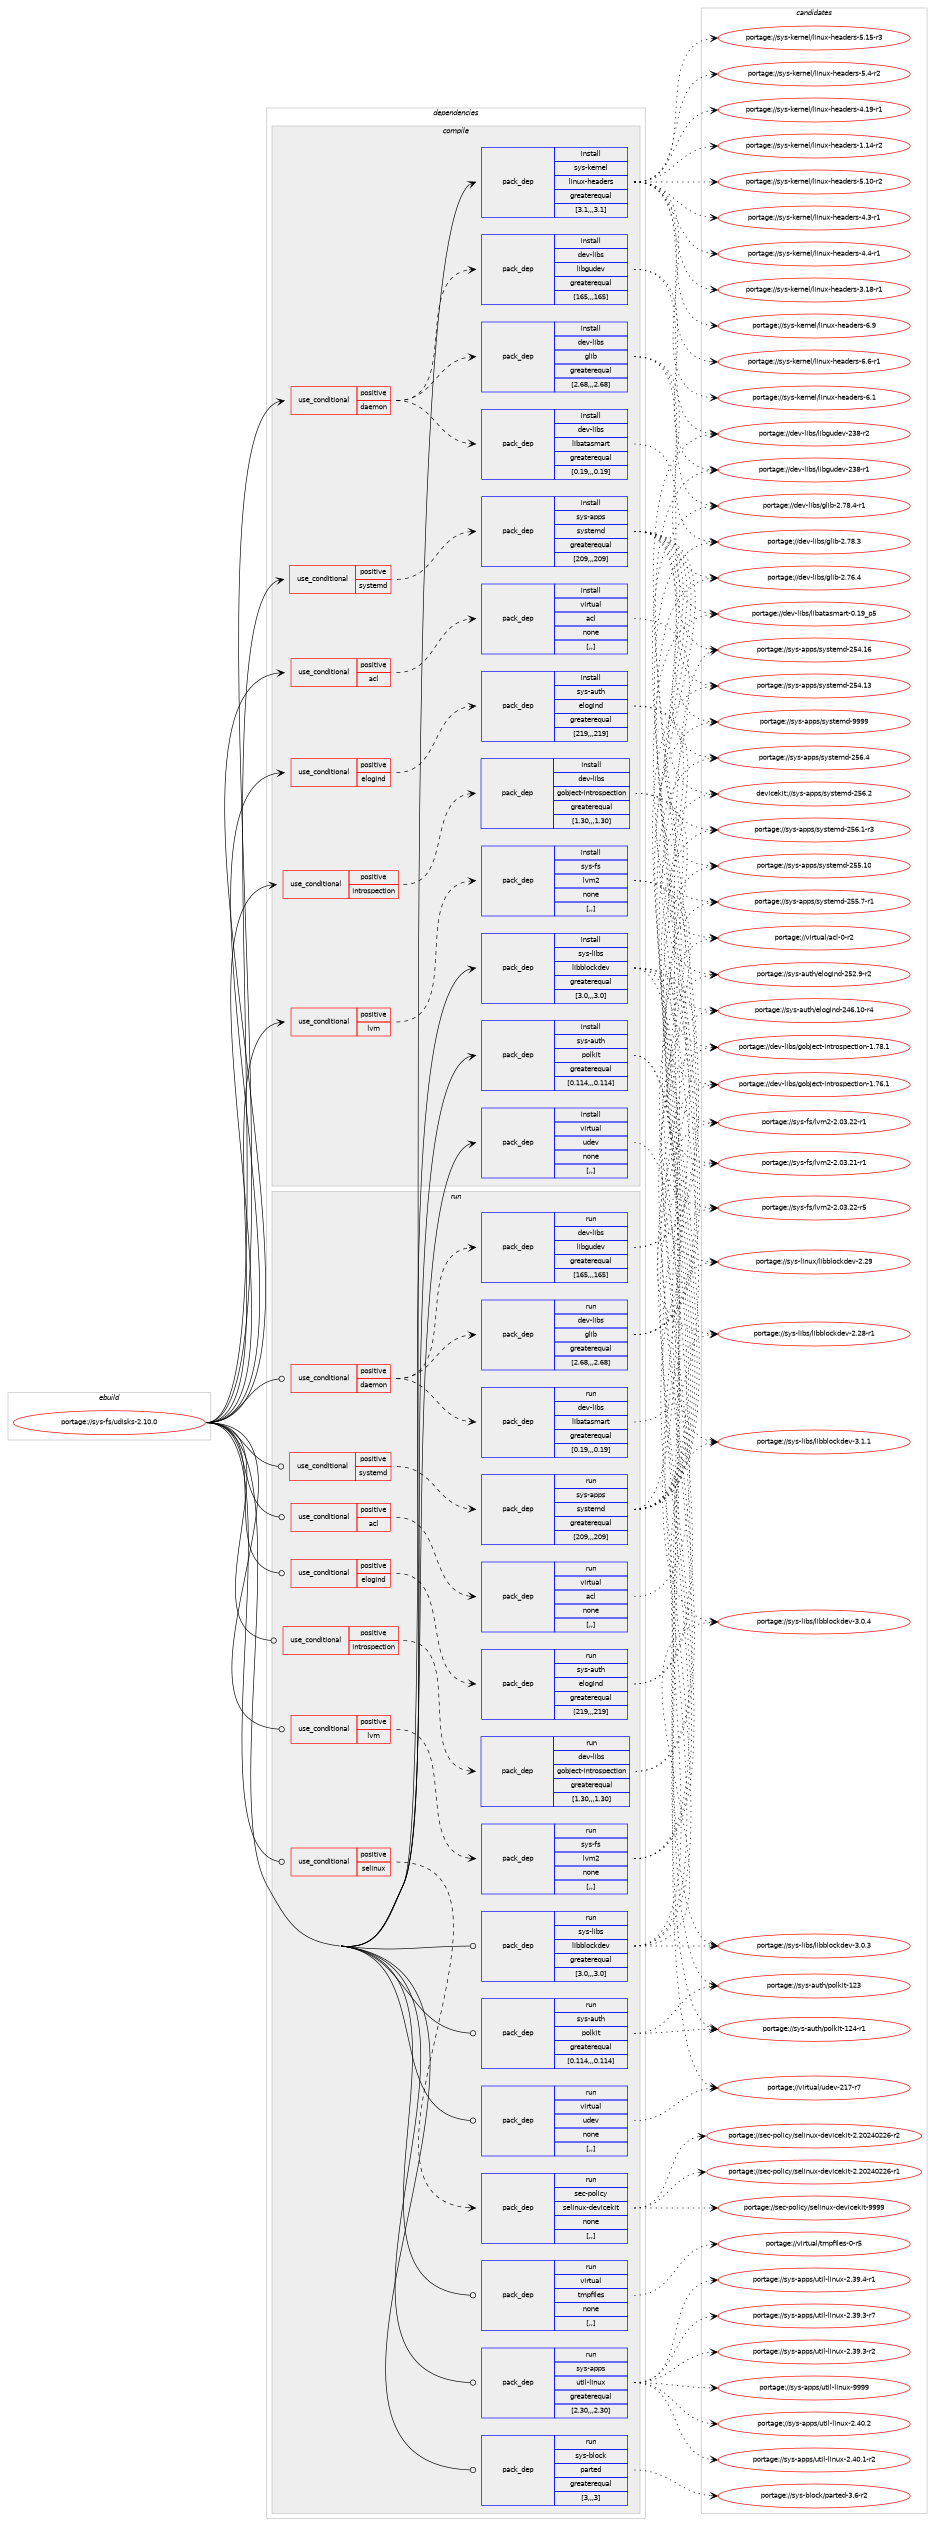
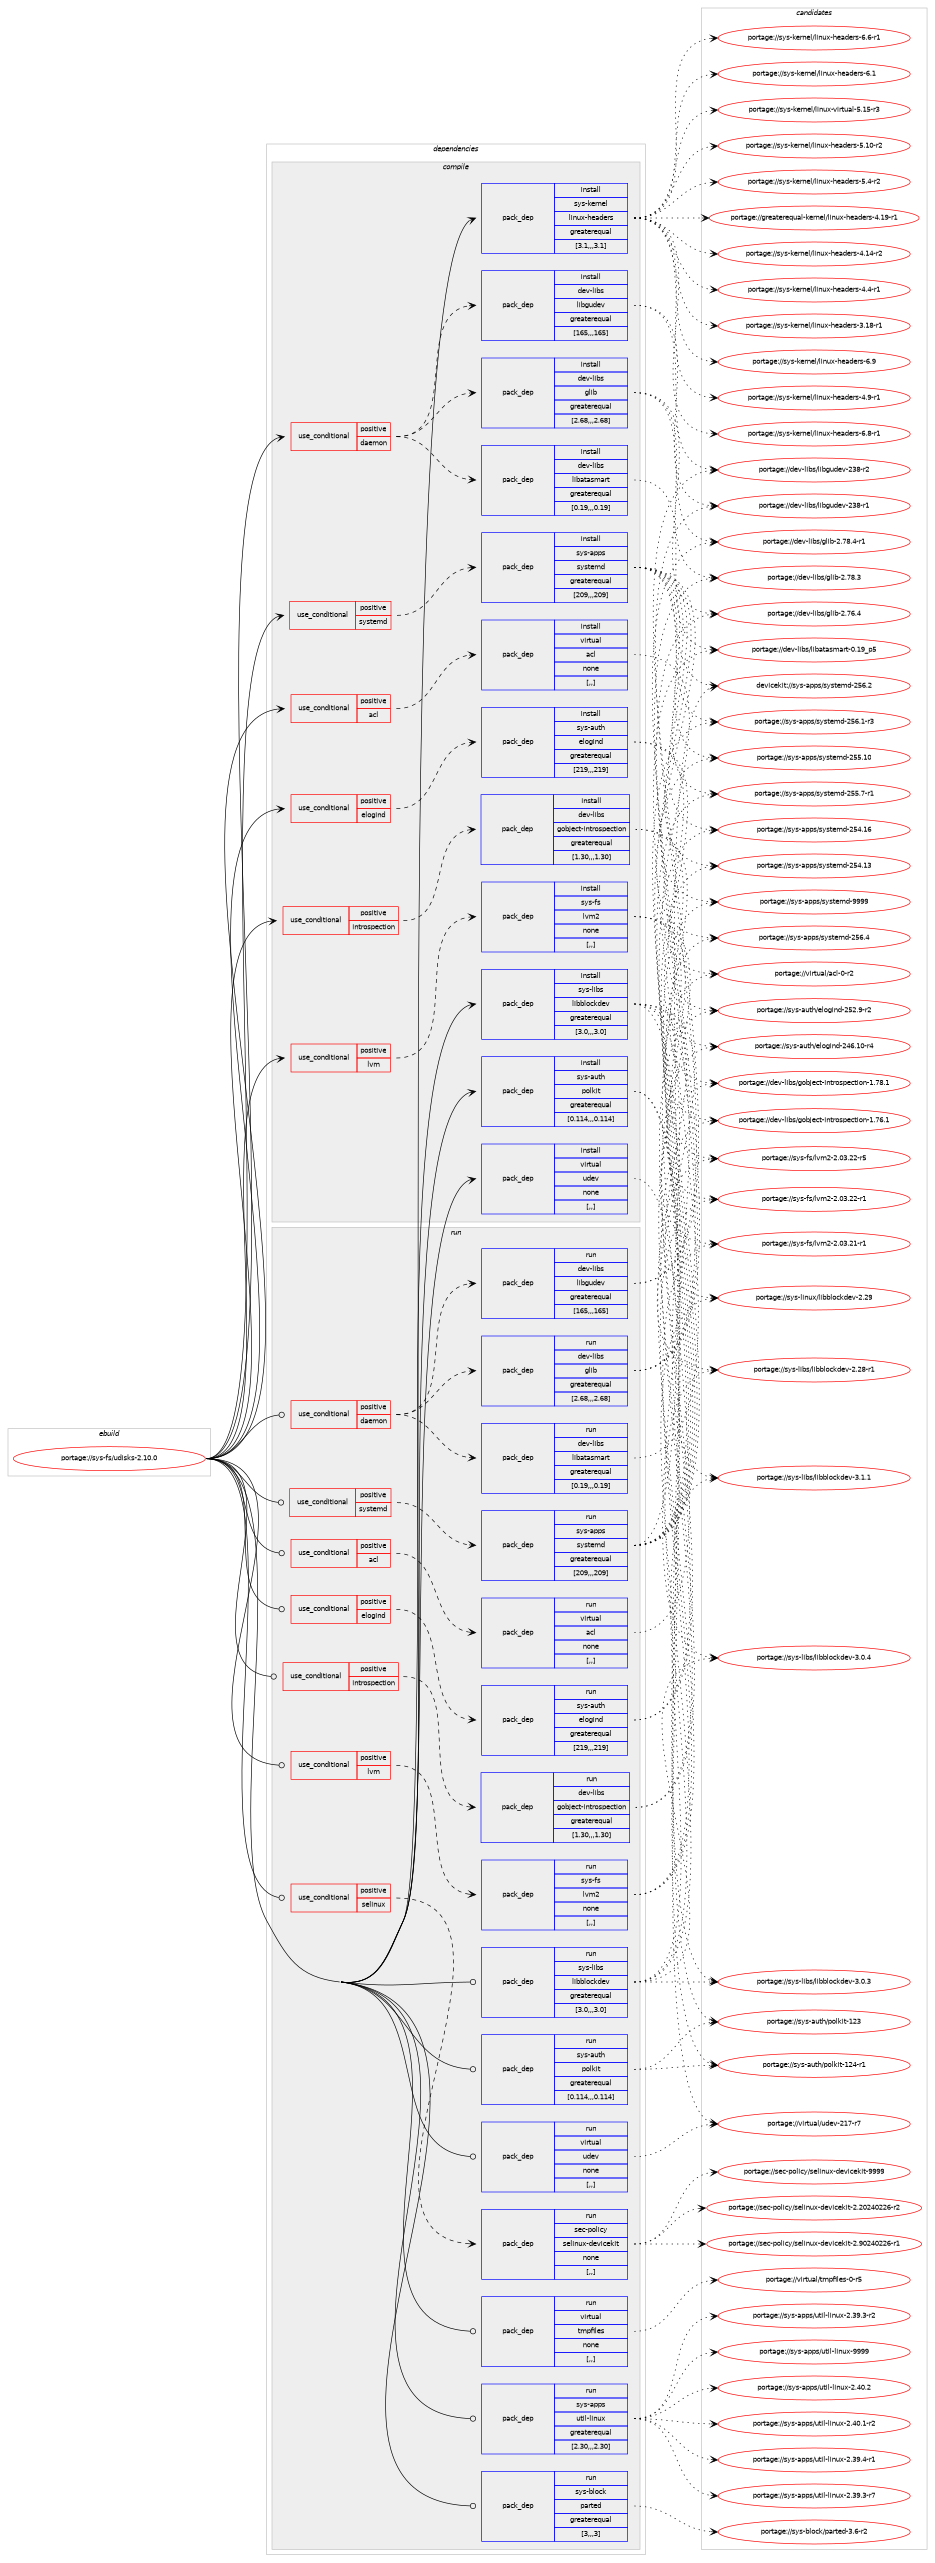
node "portage://sys-kernel/linux-headers-5.15-r3": label "portage://sys-kernel/linux-headers-5.15-r3" -> "portage://sys-kernel/linux-virtual-5.15-r3"
node "portage://sys-kernel/linux-headers-4.19-r1": label "portage://sys-kernel/linux-headers-4.19-r1" -> "portage://greaterequal-kernel/linux-headers-4.19-r1"
node "portage://sys-kernel/linux-headers-1.14-r2": label "portage://sys-kernel/linux-headers-1.14-r2" -> "portage://sys-kernel/linux-headers-4.14-r2"
node "portage://sys-kernel/linux-headers-4.3-r1": label "portage://sys-kernel/linux-headers-4.3-r1" -> "portage://sys-kernel/linux-headers-4.9-r1"
node "portage://sys-kernel/linux-headers-6.8-r1": added
node "portage://sec-policy/selinux-devicekit-2.20240226-r1": label "portage://sec-policy/selinux-devicekit-2.20240226-r1" -> "portage://sec-policy/selinux-devicekit-2.90240226-r1"
